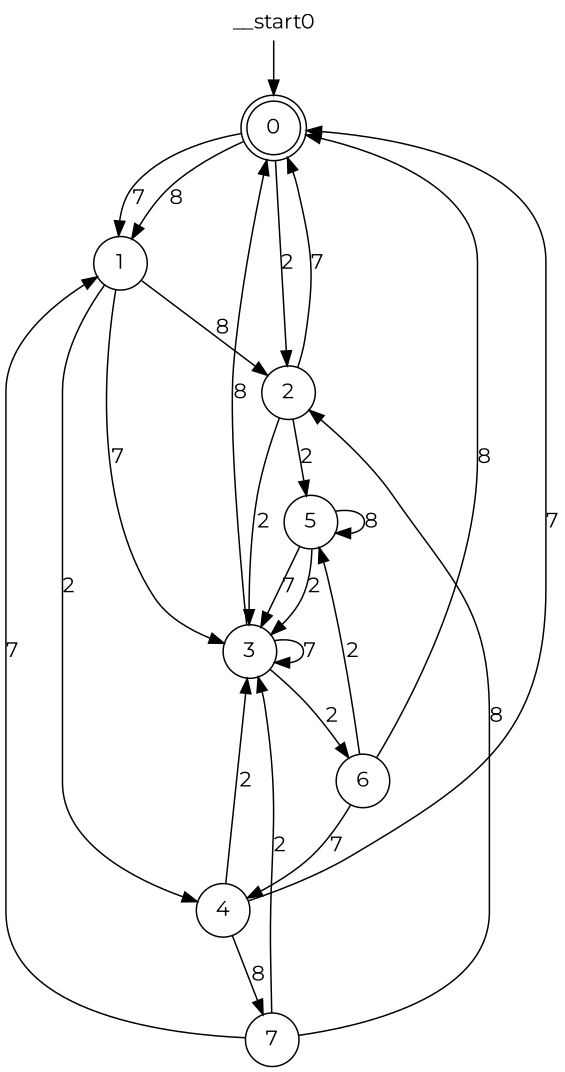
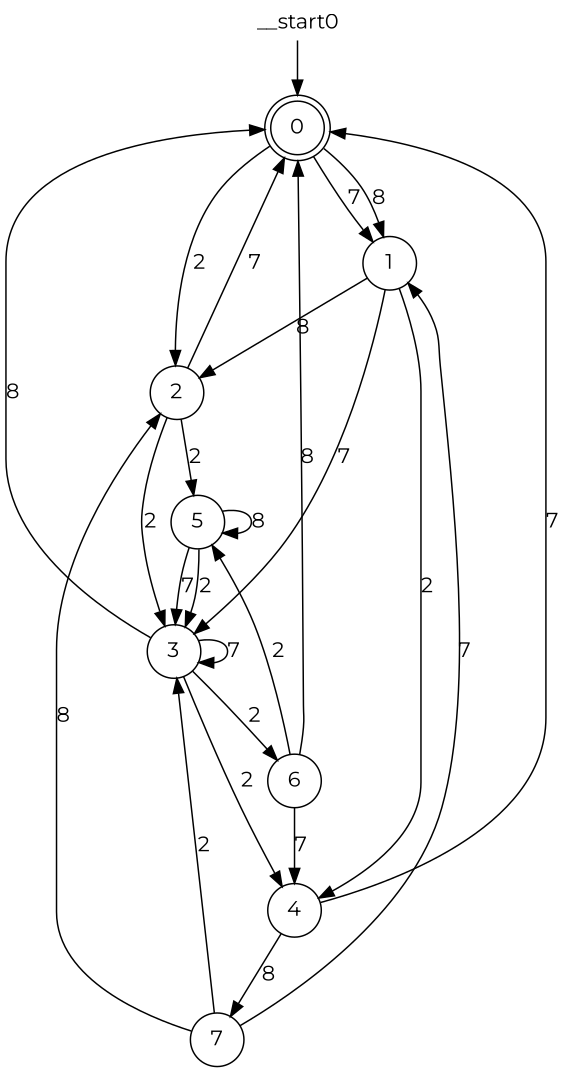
edge "4" -> "3": reversed
